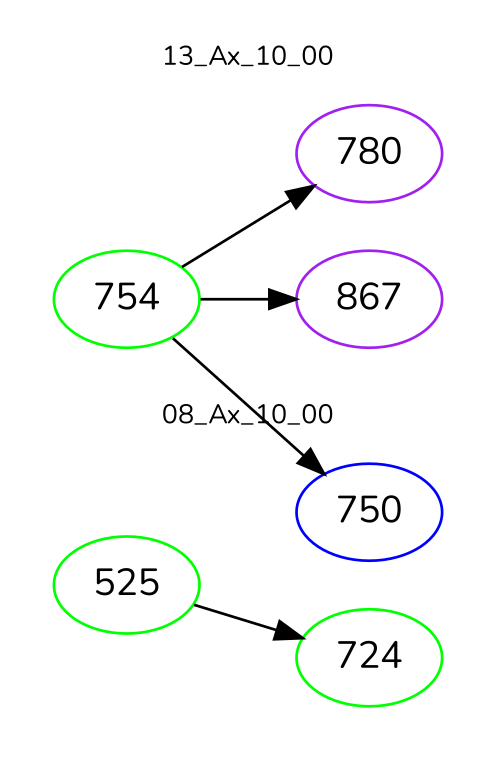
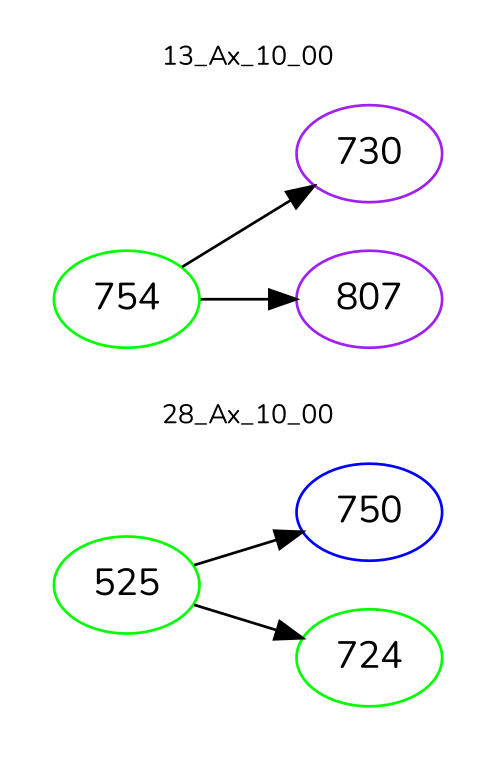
node "780": label "780" -> "730"
node "867": label "867" -> "807"
edge "754" -> "750": now "525" -> "750"
cluster "08_Ax_10_00": label "08_Ax_10_00" -> "28_Ax_10_00"
